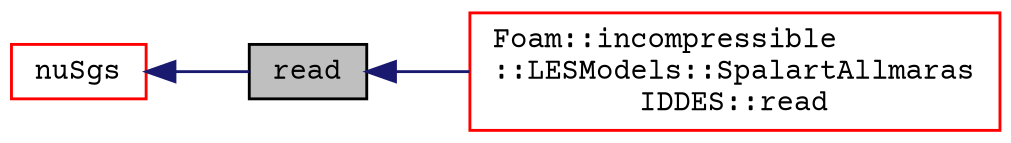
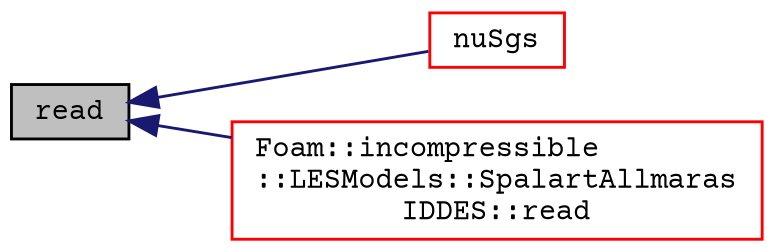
edge "read" -> "nuSgs": reversed
